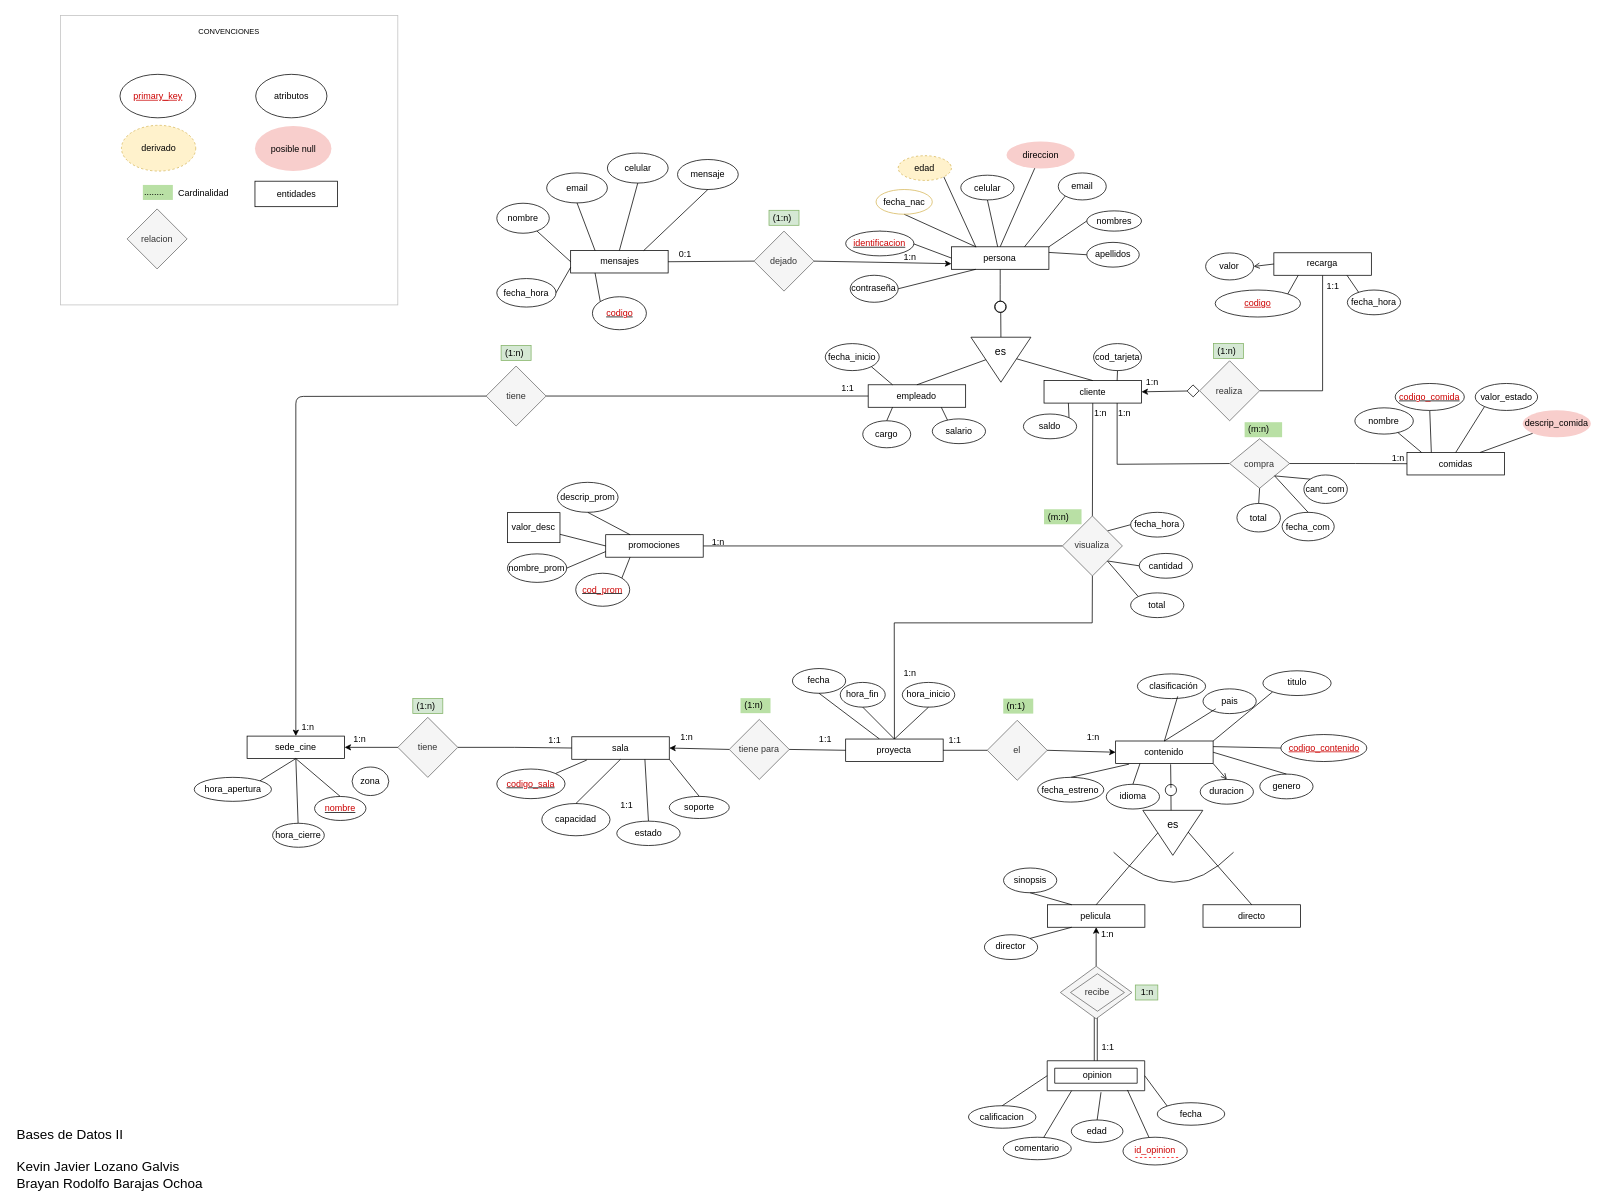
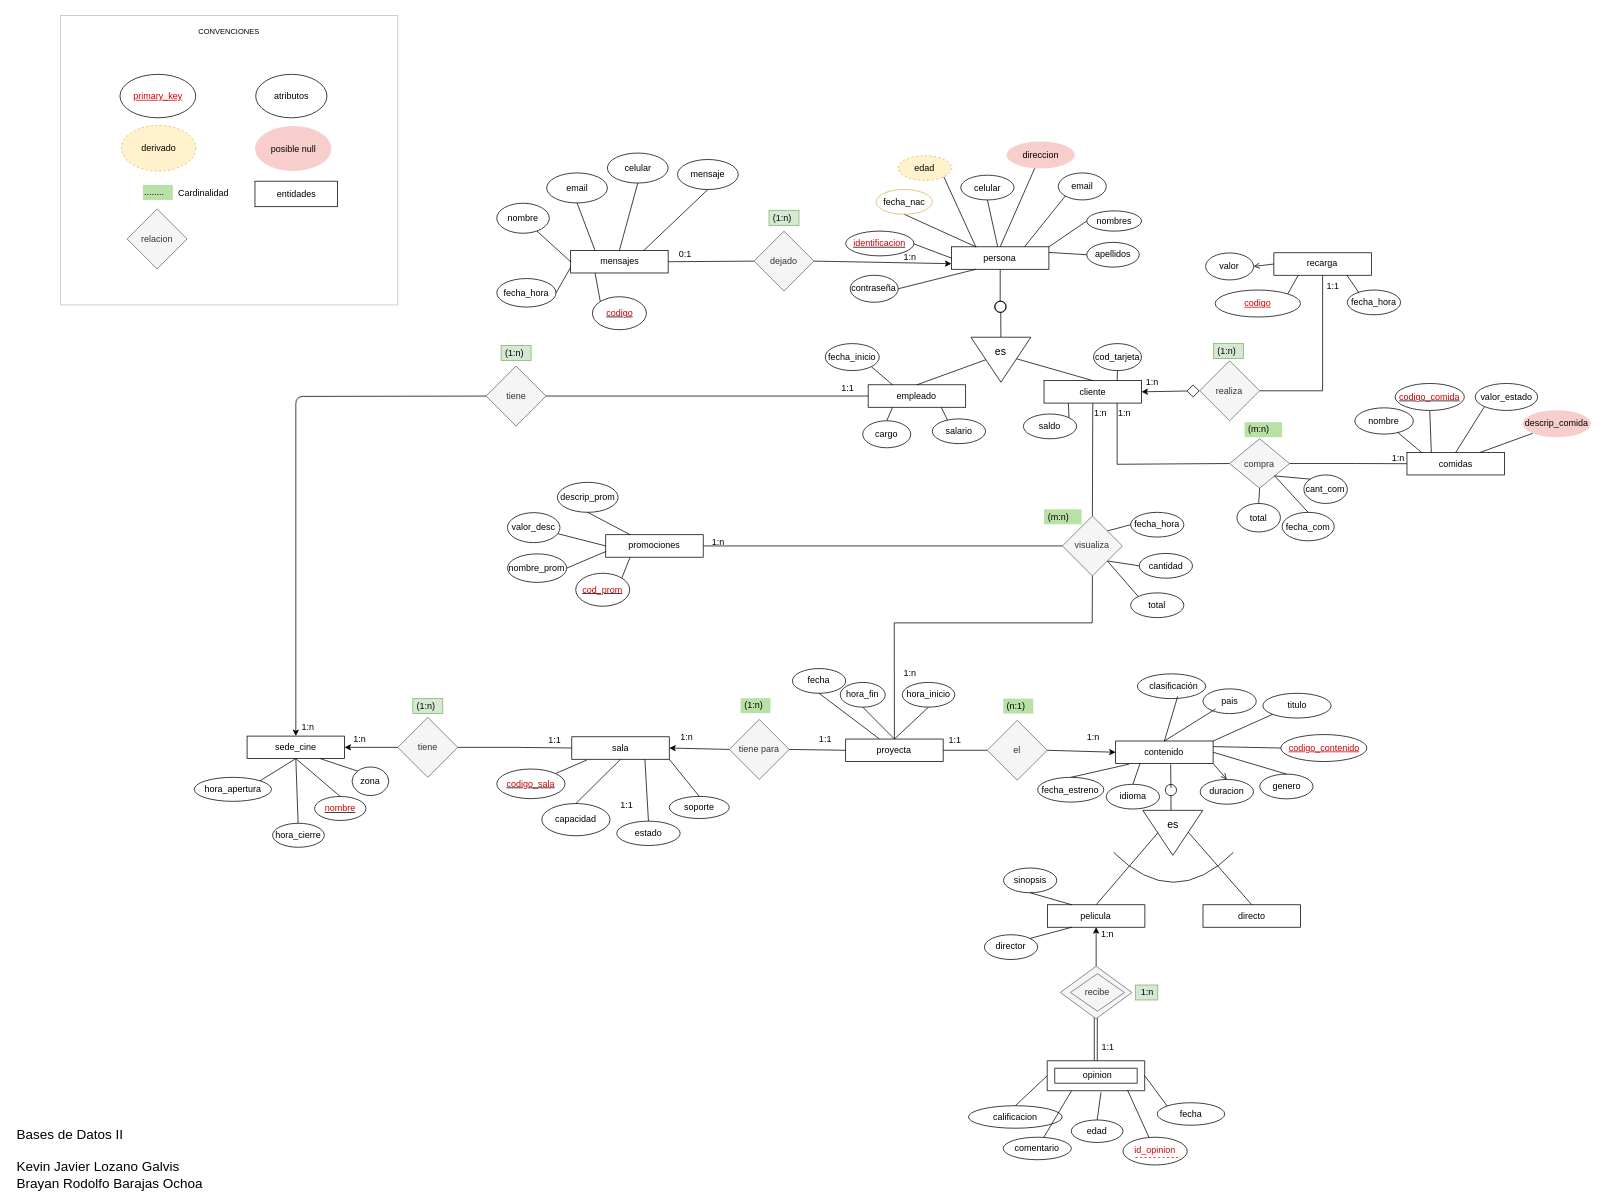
node "valor_desc": shape rectangle -> ellipse
node "titulo": moved (1297, 683) -> (1297, 706)
edge "sede_cine" -- "zona": added
node "calificacion": size 68x23 -> 94x23
